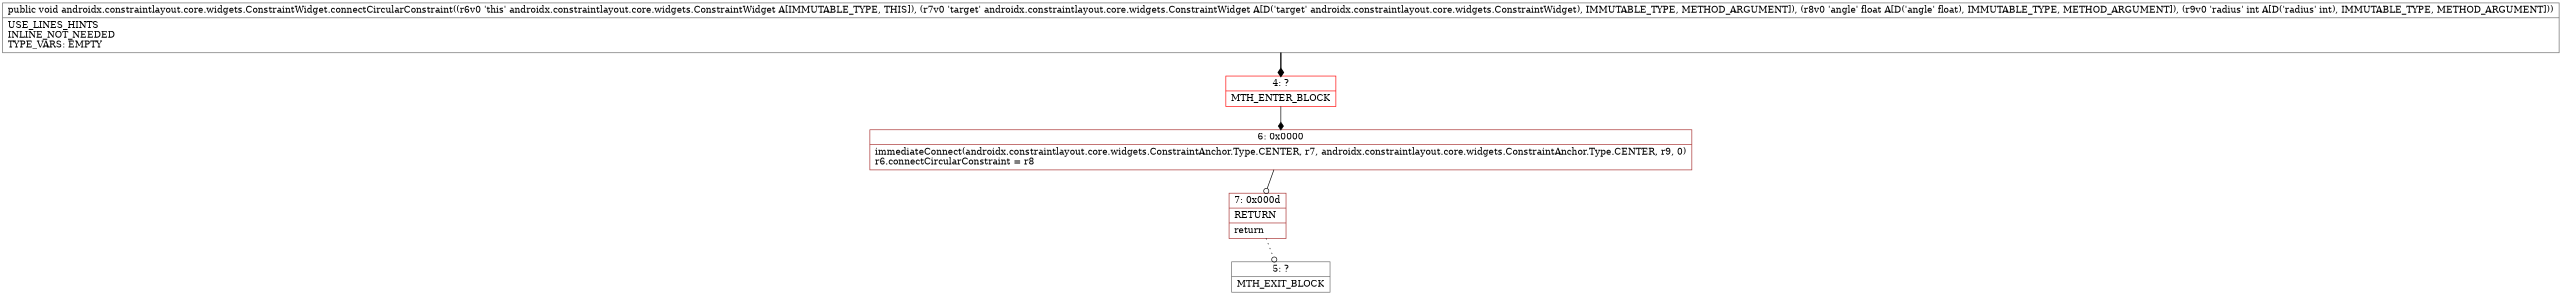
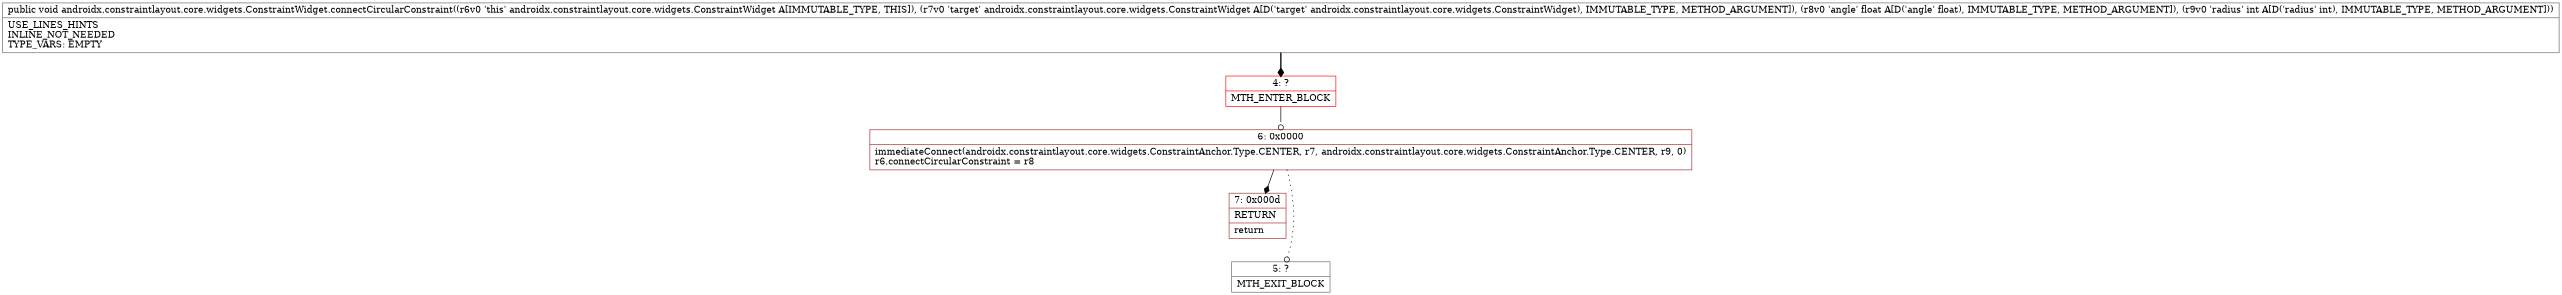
edge "4: ?" -> "6: 0x0000": arrowhead diamond -> odot
edge "6: 0x0000" -> "7: 0x000d": arrowhead odot -> diamond
edge "7: 0x000d" -> "5: ?": now "6: 0x0000" -> "5: ?"
